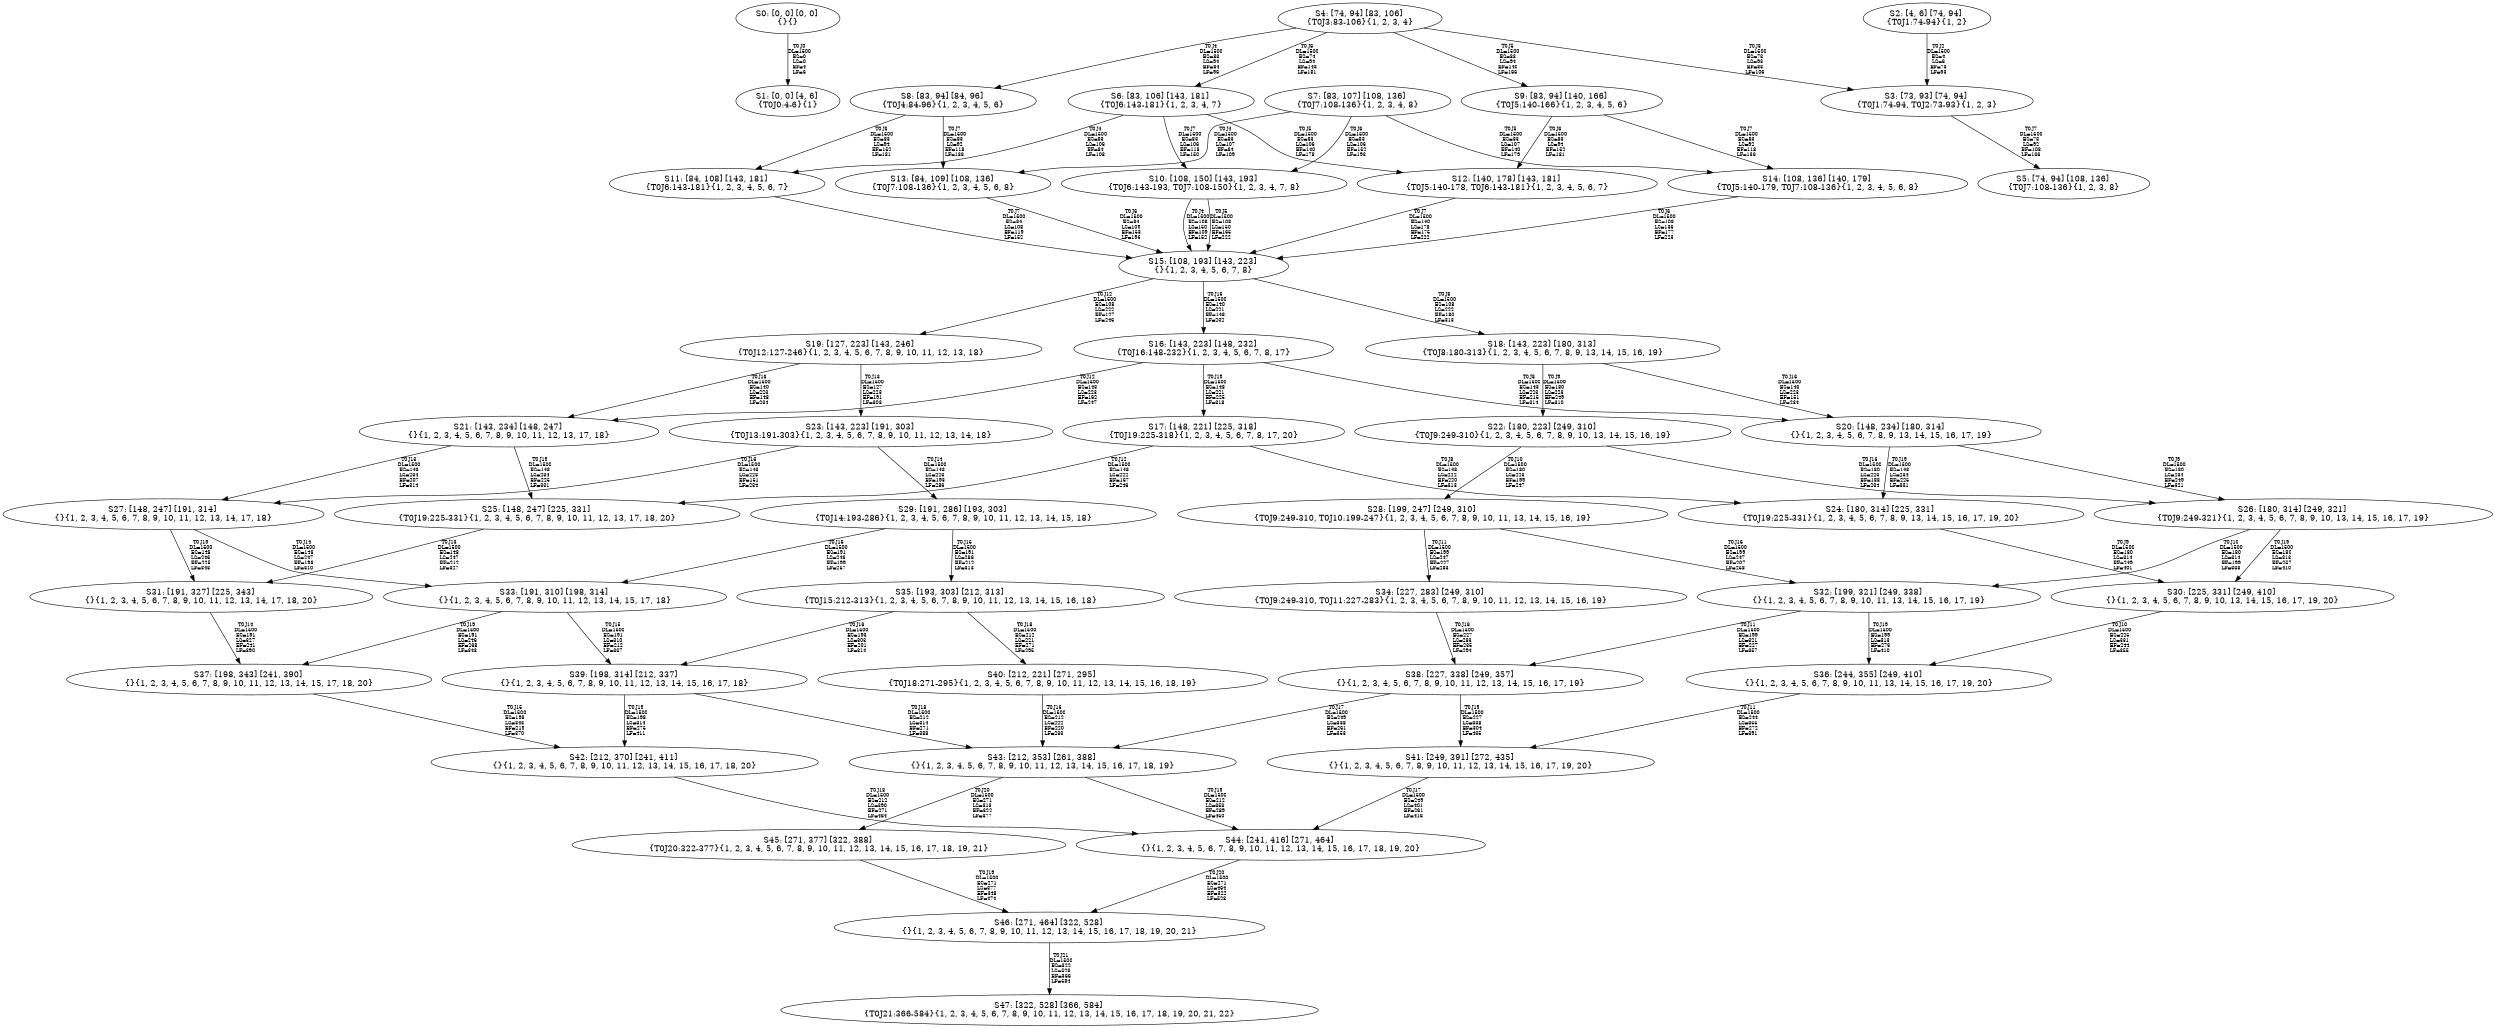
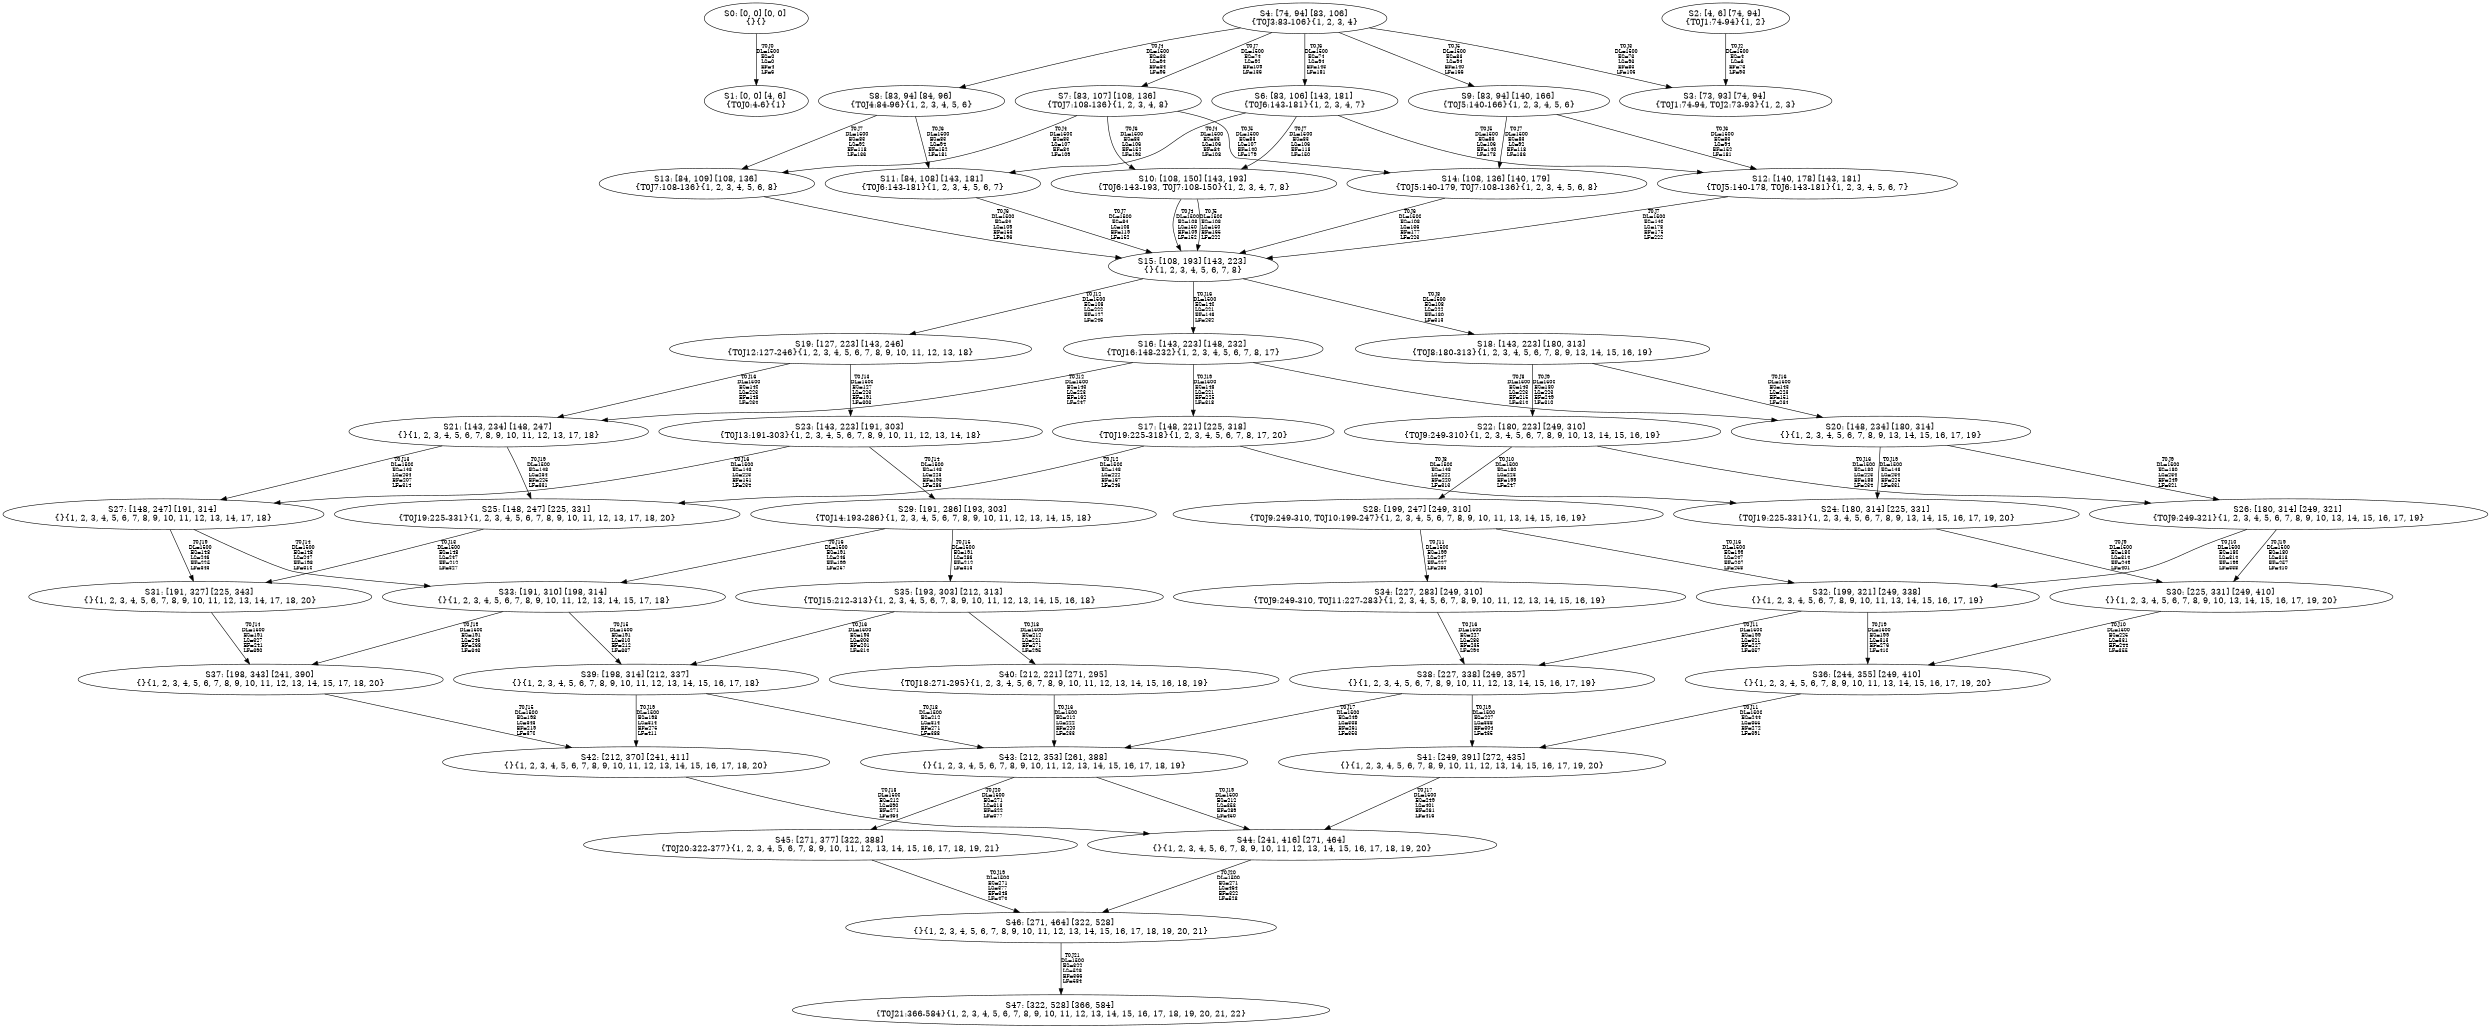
edge "S4: [74, 94] [83, 106] {T0J3:83-106}{1, 2, 3, 4}" -> "S7: [83, 107] [108, 136] {T0J7:108-136}{1, 2, 3, 4, 8}": added, label "T0 J7 DL=1500 ES=74 LS=92 EF=109 LF=136"
node "S5: [74, 94] [108, 136] {T0J7:108-136}{1, 2, 3, 8}": removed
